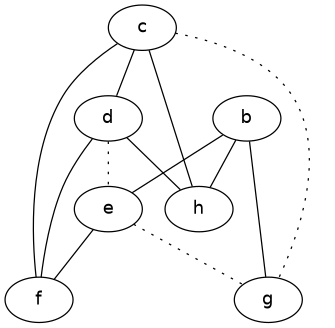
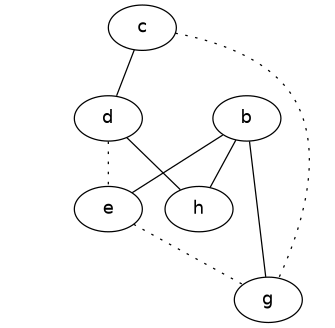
edge "c" -- "h": removed
node "f": removed
